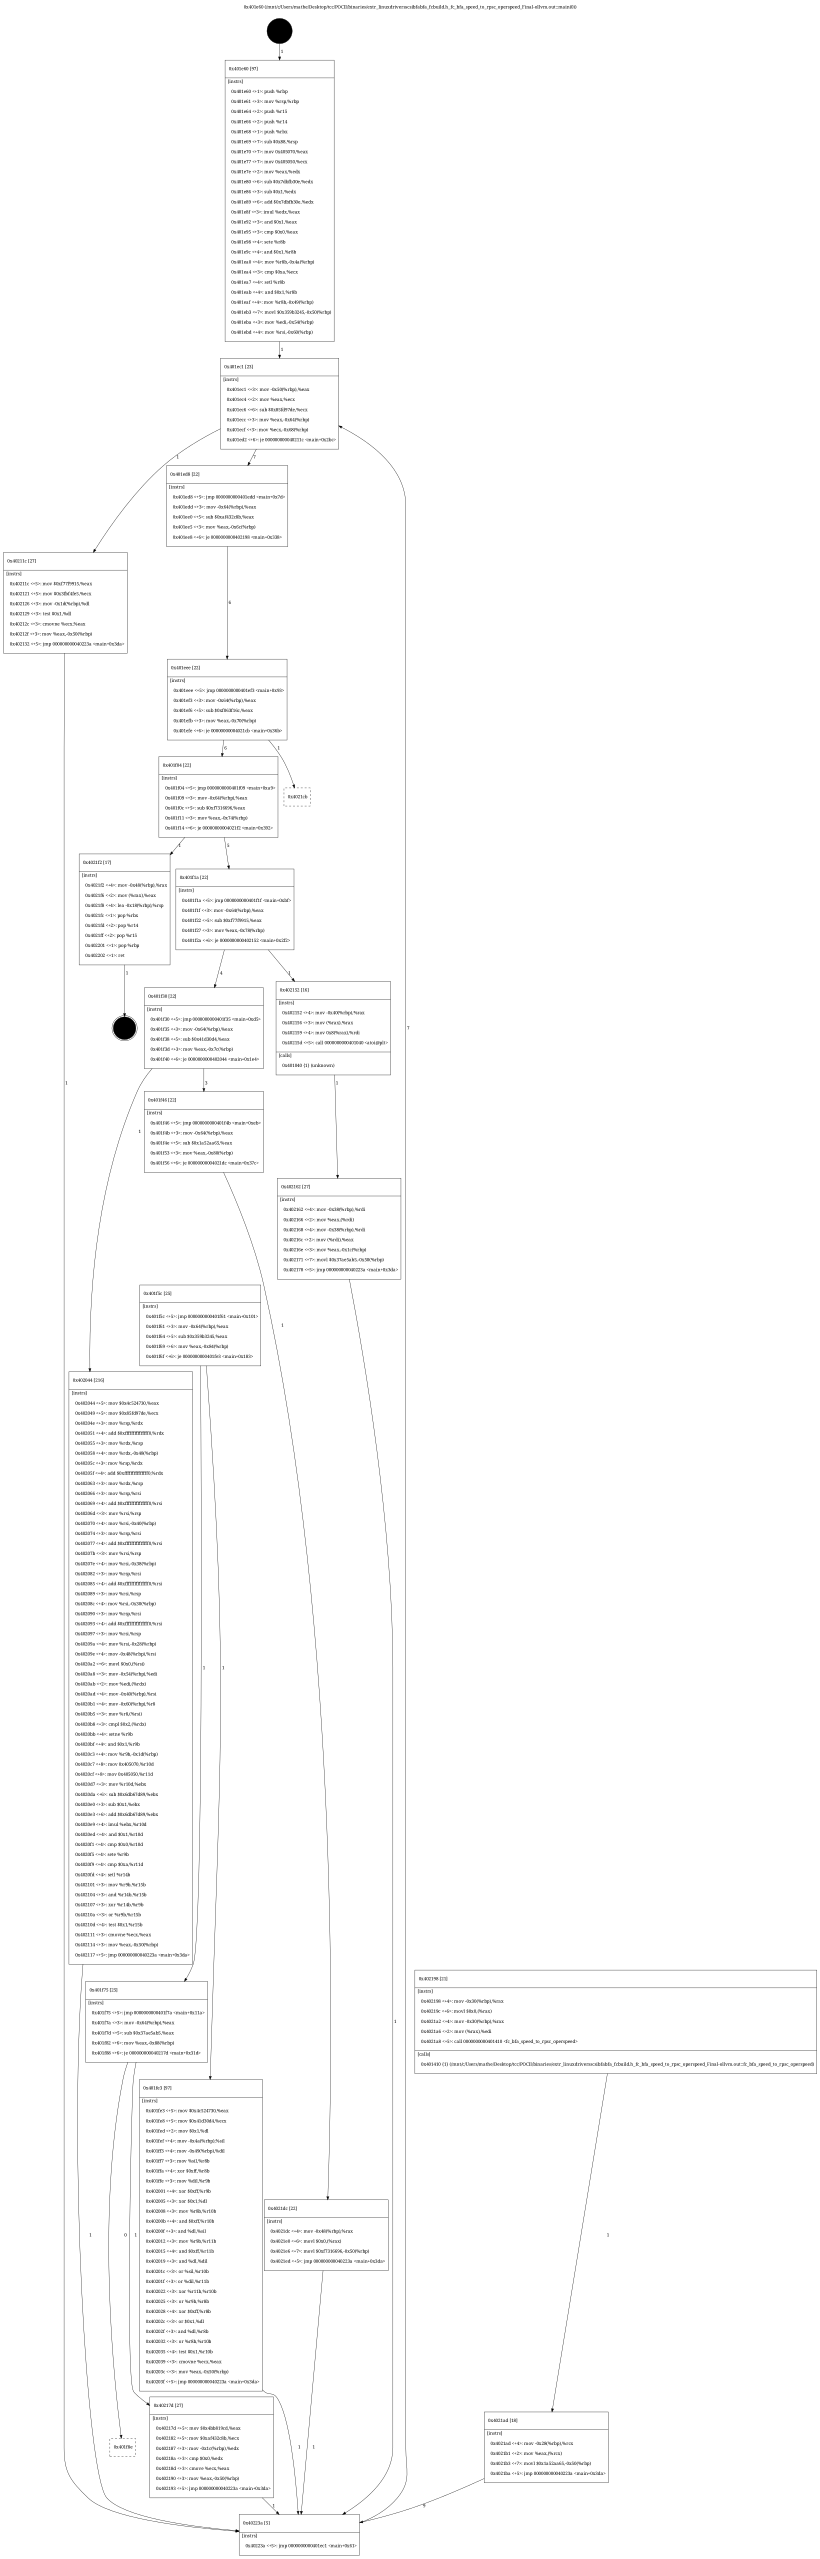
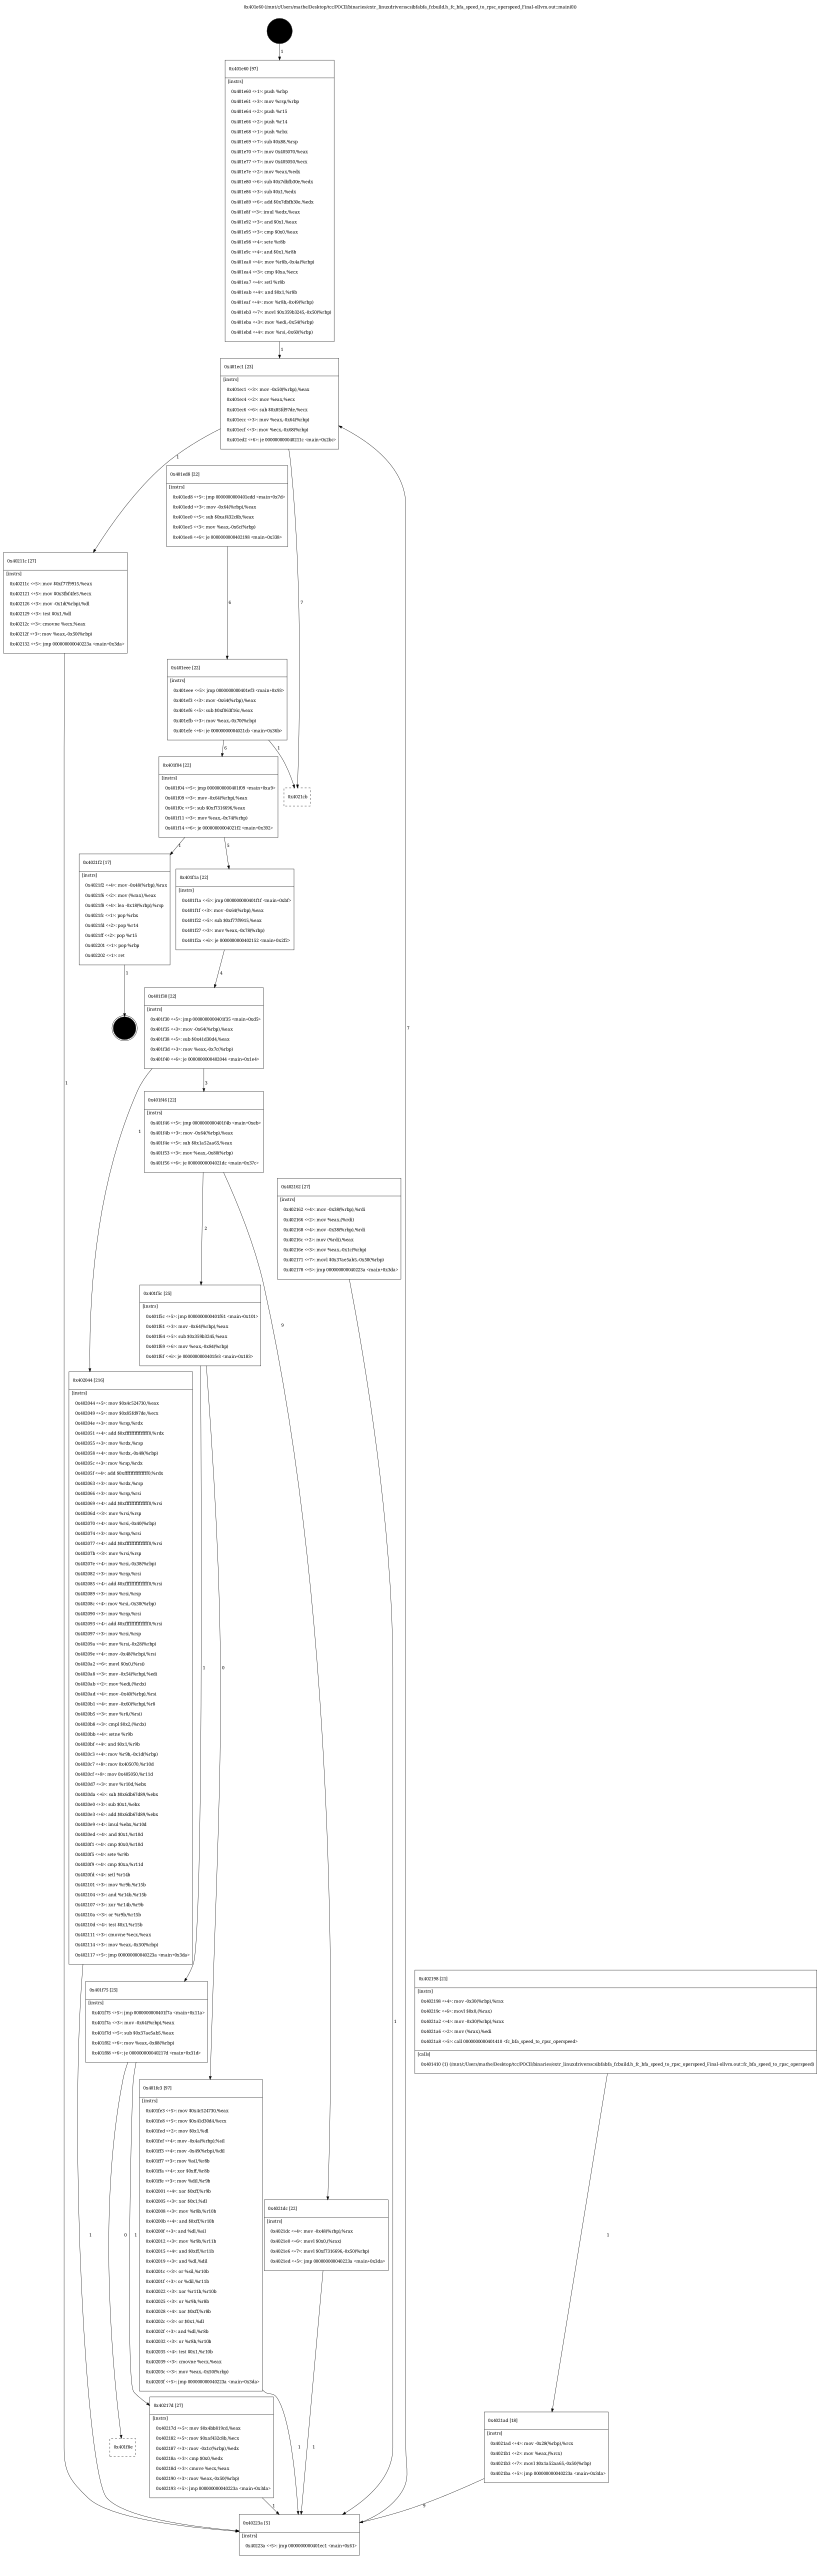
edge "0x401ec1 [23]" -> "0x401ed8 [22]": now "0x401ec1 [23]" -> "0x4021cb"
node "0x402152 [16]": removed
edge "0x401f46 [22]" -> "0x401f5c [25]": added, label "2"
edge "0x401f46 [22]" -> "0x4021dc [22]": label " 1" -> " 9"
edge "0x401f5c [25]" -> "0x401fe3 [97]": label " 1" -> " 0"
